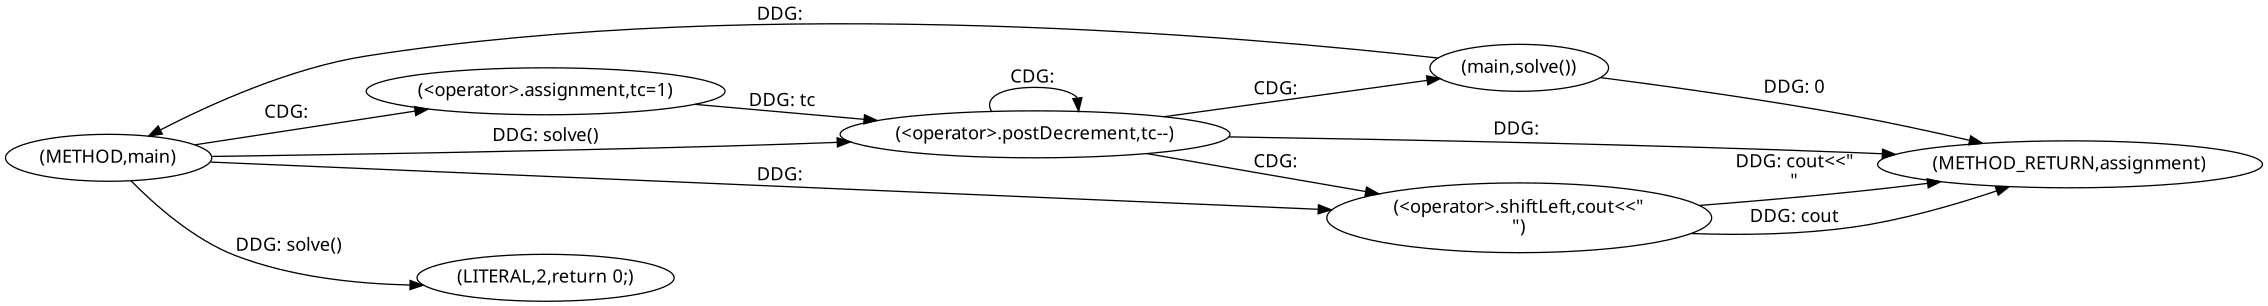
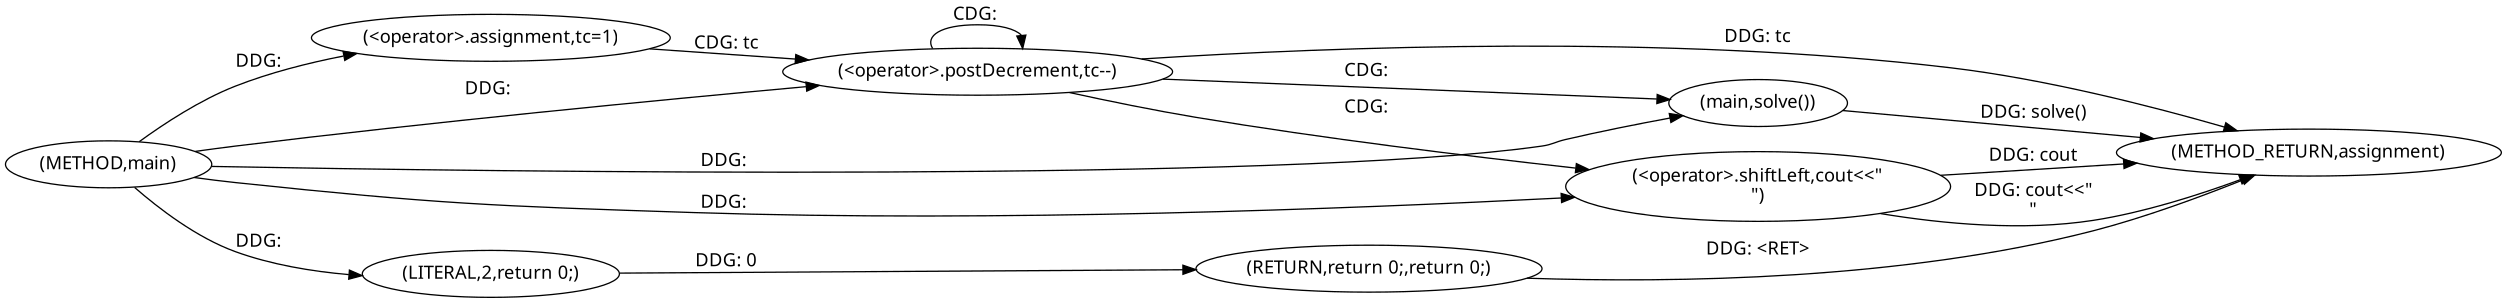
edge "(main,solve())" -> "(METHOD,main)": reversed
edge "(main,solve())" -> "(METHOD_RETURN,assignment)": label "DDG: 0" -> "DDG: solve()"
edge "(<operator>.assignment,tc=1)" -> "(<operator>.postDecrement,tc--)": label "DDG: tc" -> "CDG: tc"
edge "(METHOD,main)" -> "(<operator>.assignment,tc=1)": label "CDG: " -> "DDG: "
edge "(<operator>.postDecrement,tc--)" -> "(METHOD_RETURN,assignment)": label "DDG: " -> "DDG: tc"
edge "(METHOD,main)" -> "(<operator>.postDecrement,tc--)": label "DDG: solve()" -> "DDG: "
edge "(METHOD,main)" -> "(LITERAL,2,return 0;)": label "DDG: solve()" -> "DDG: "
node "(RETURN,return 0;,return 0;)": added
